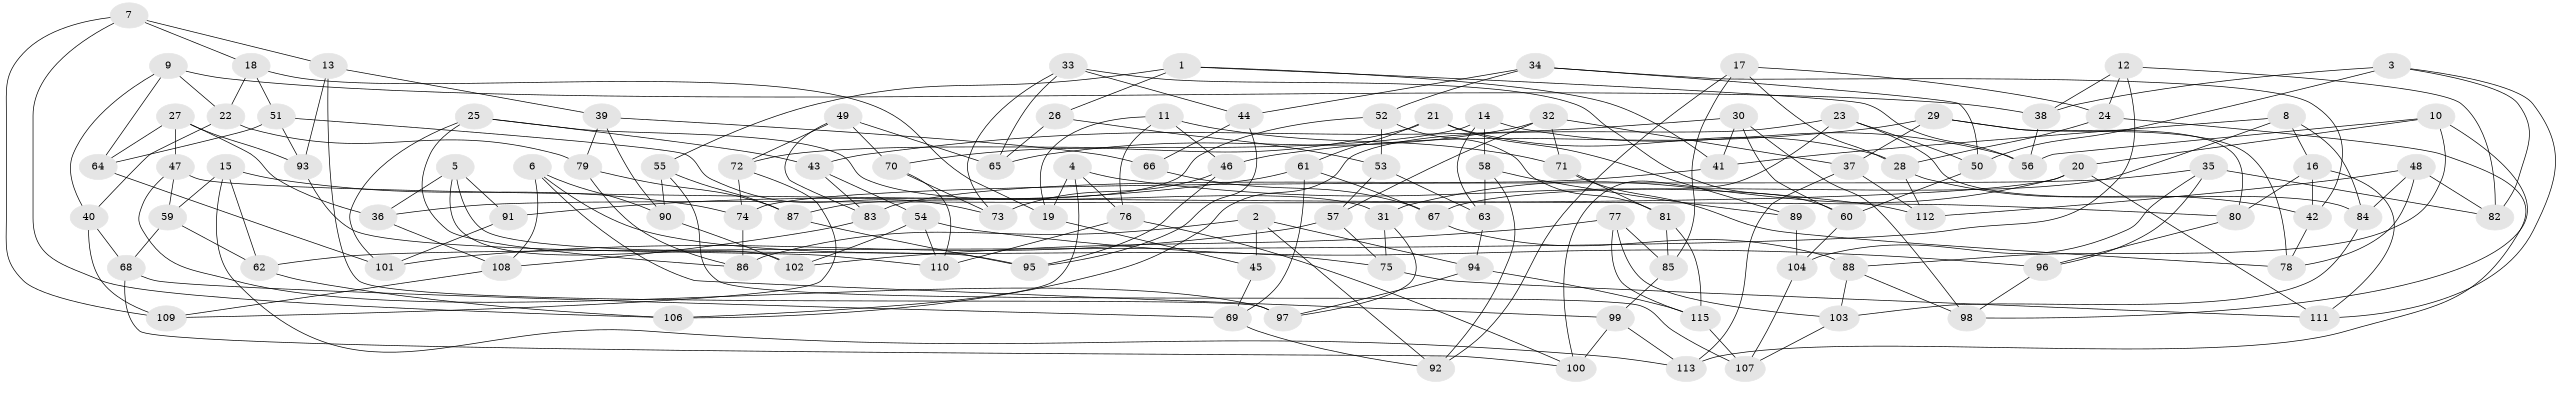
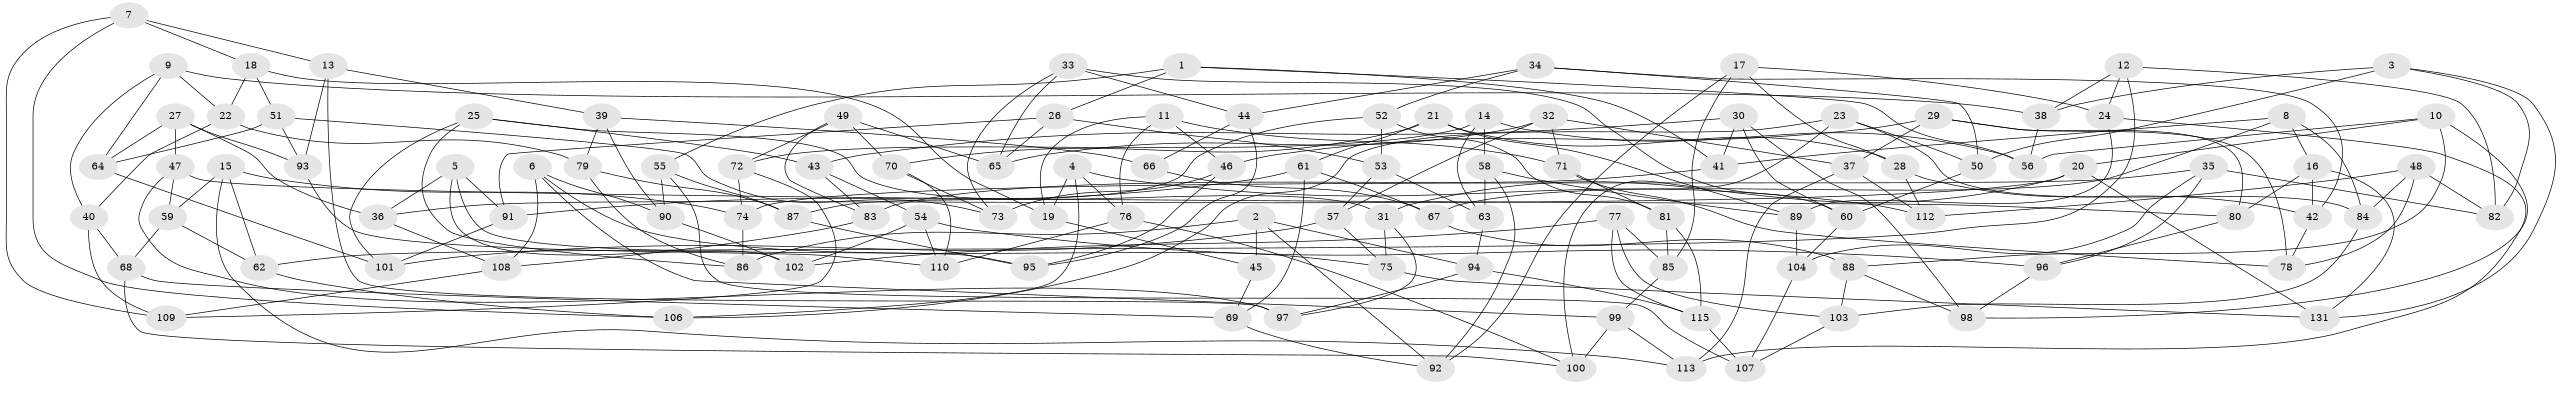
edge "26" -- "91": added
edge "24" -- "28": now "24" -- "89"
node "111": label "111" -> "131"
